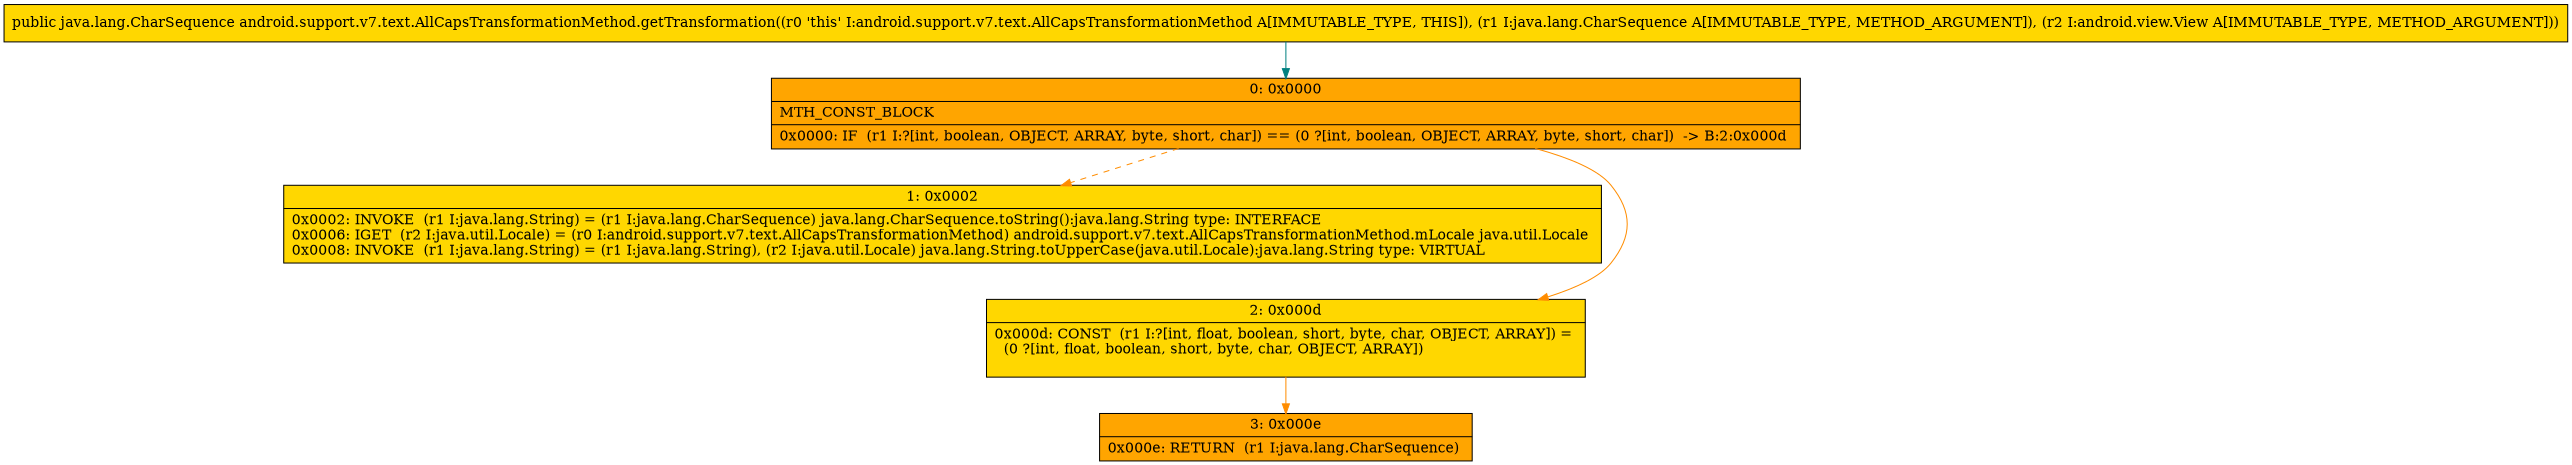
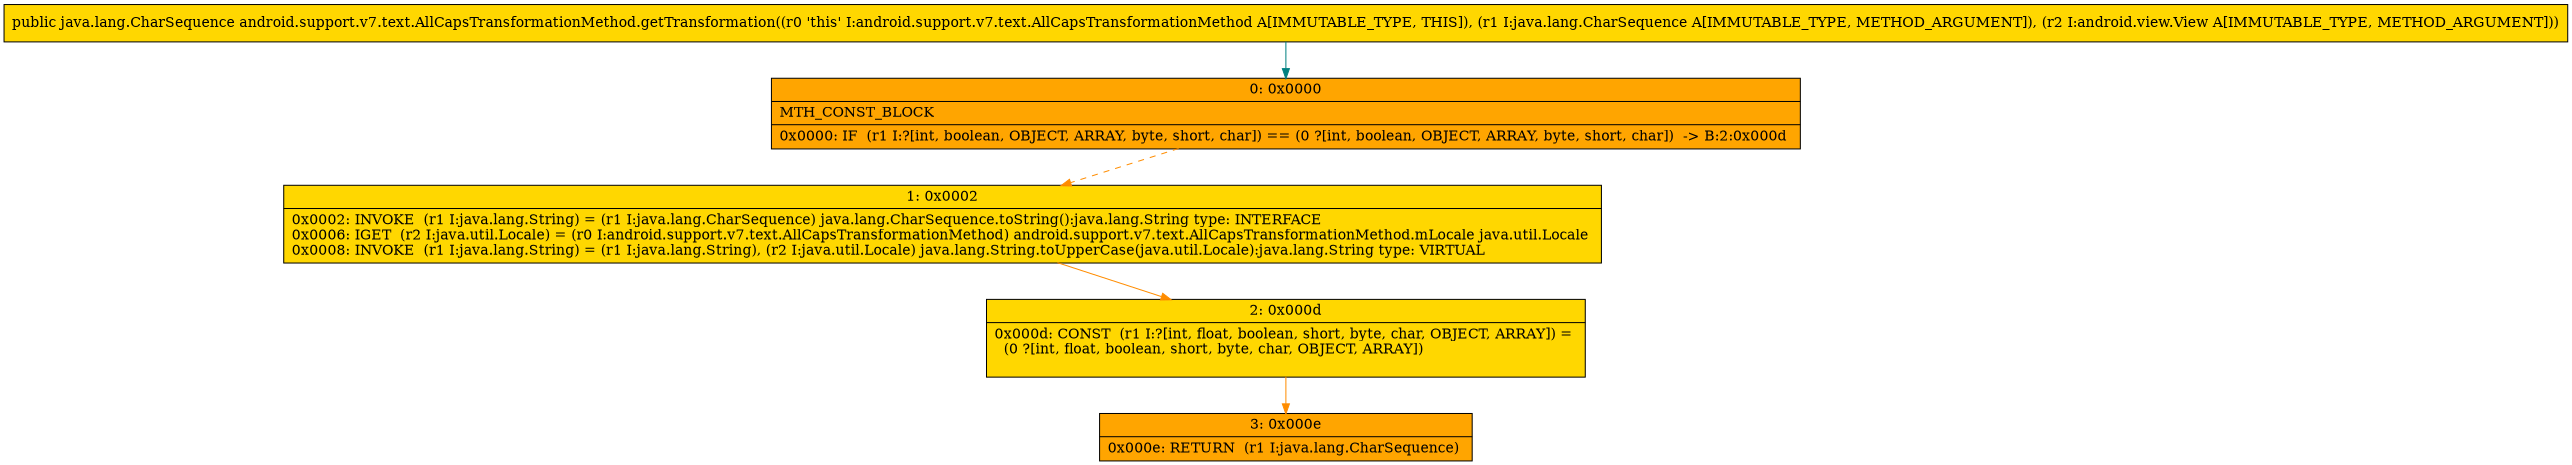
edge "0: 0x0000" -> "2: 0x000d": now "1: 0x0002" -> "2: 0x000d"
